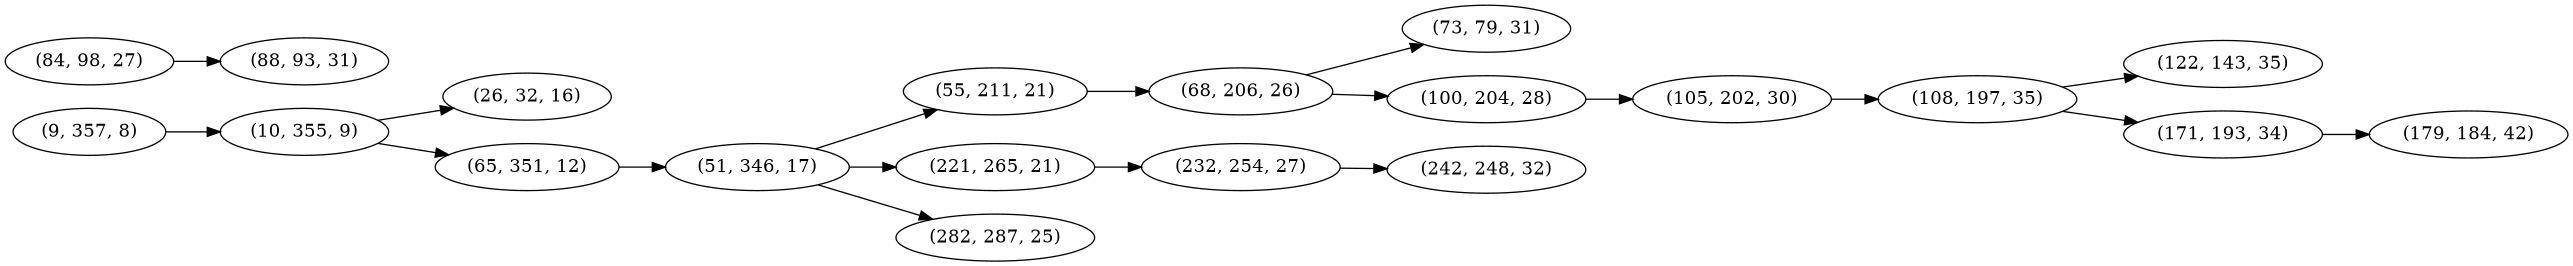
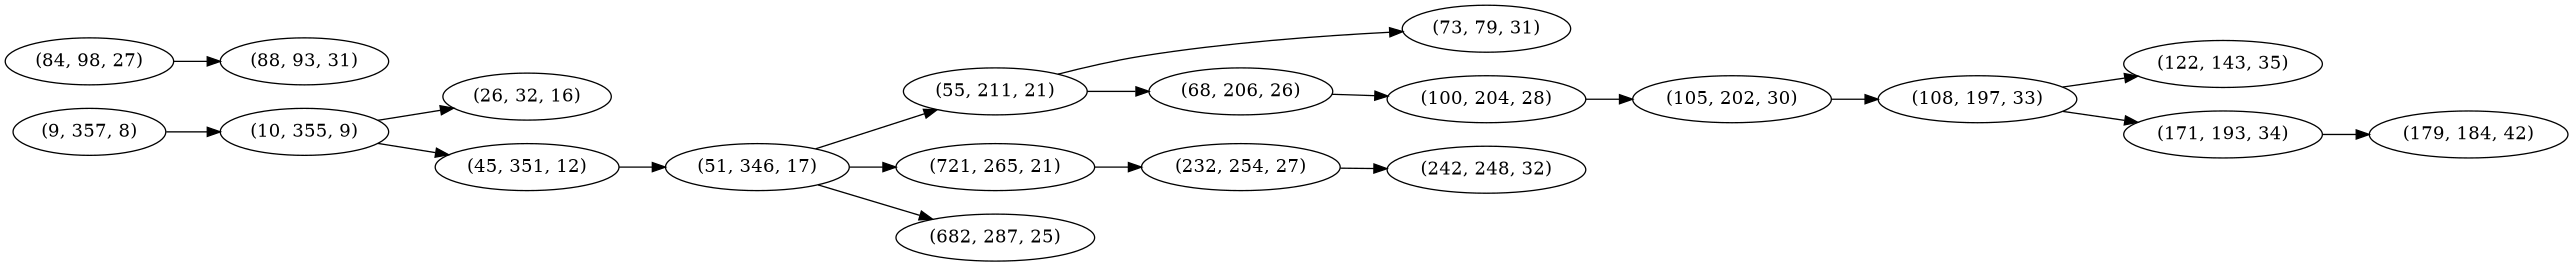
edge "(68, 206, 26)" -> "(73, 79, 31)": now "(55, 211, 21)" -> "(73, 79, 31)"
node "(108, 197, 35)": label "(108, 197, 35)" -> "(108, 197, 33)"
node "(65, 351, 12)": label "(65, 351, 12)" -> "(45, 351, 12)"
node "(221, 265, 21)": label "(221, 265, 21)" -> "(721, 265, 21)"
node "(282, 287, 25)": label "(282, 287, 25)" -> "(682, 287, 25)"
